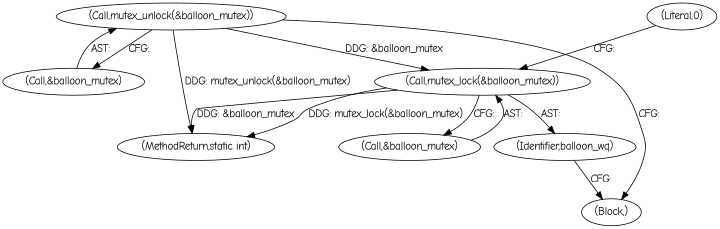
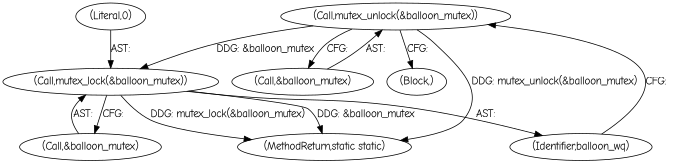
edge "(Literal,0)" -> "(Call,mutex_lock(&balloon_mutex))": label "CFG: " -> "AST: "
node "(MethodReturn,static int)": label "(MethodReturn,static int)" -> "(MethodReturn,static static)"
edge "(Identifier,balloon_wq)" -> "(Block,)": now "(Identifier,balloon_wq)" -> "(Call,mutex_unlock(&balloon_mutex))"
